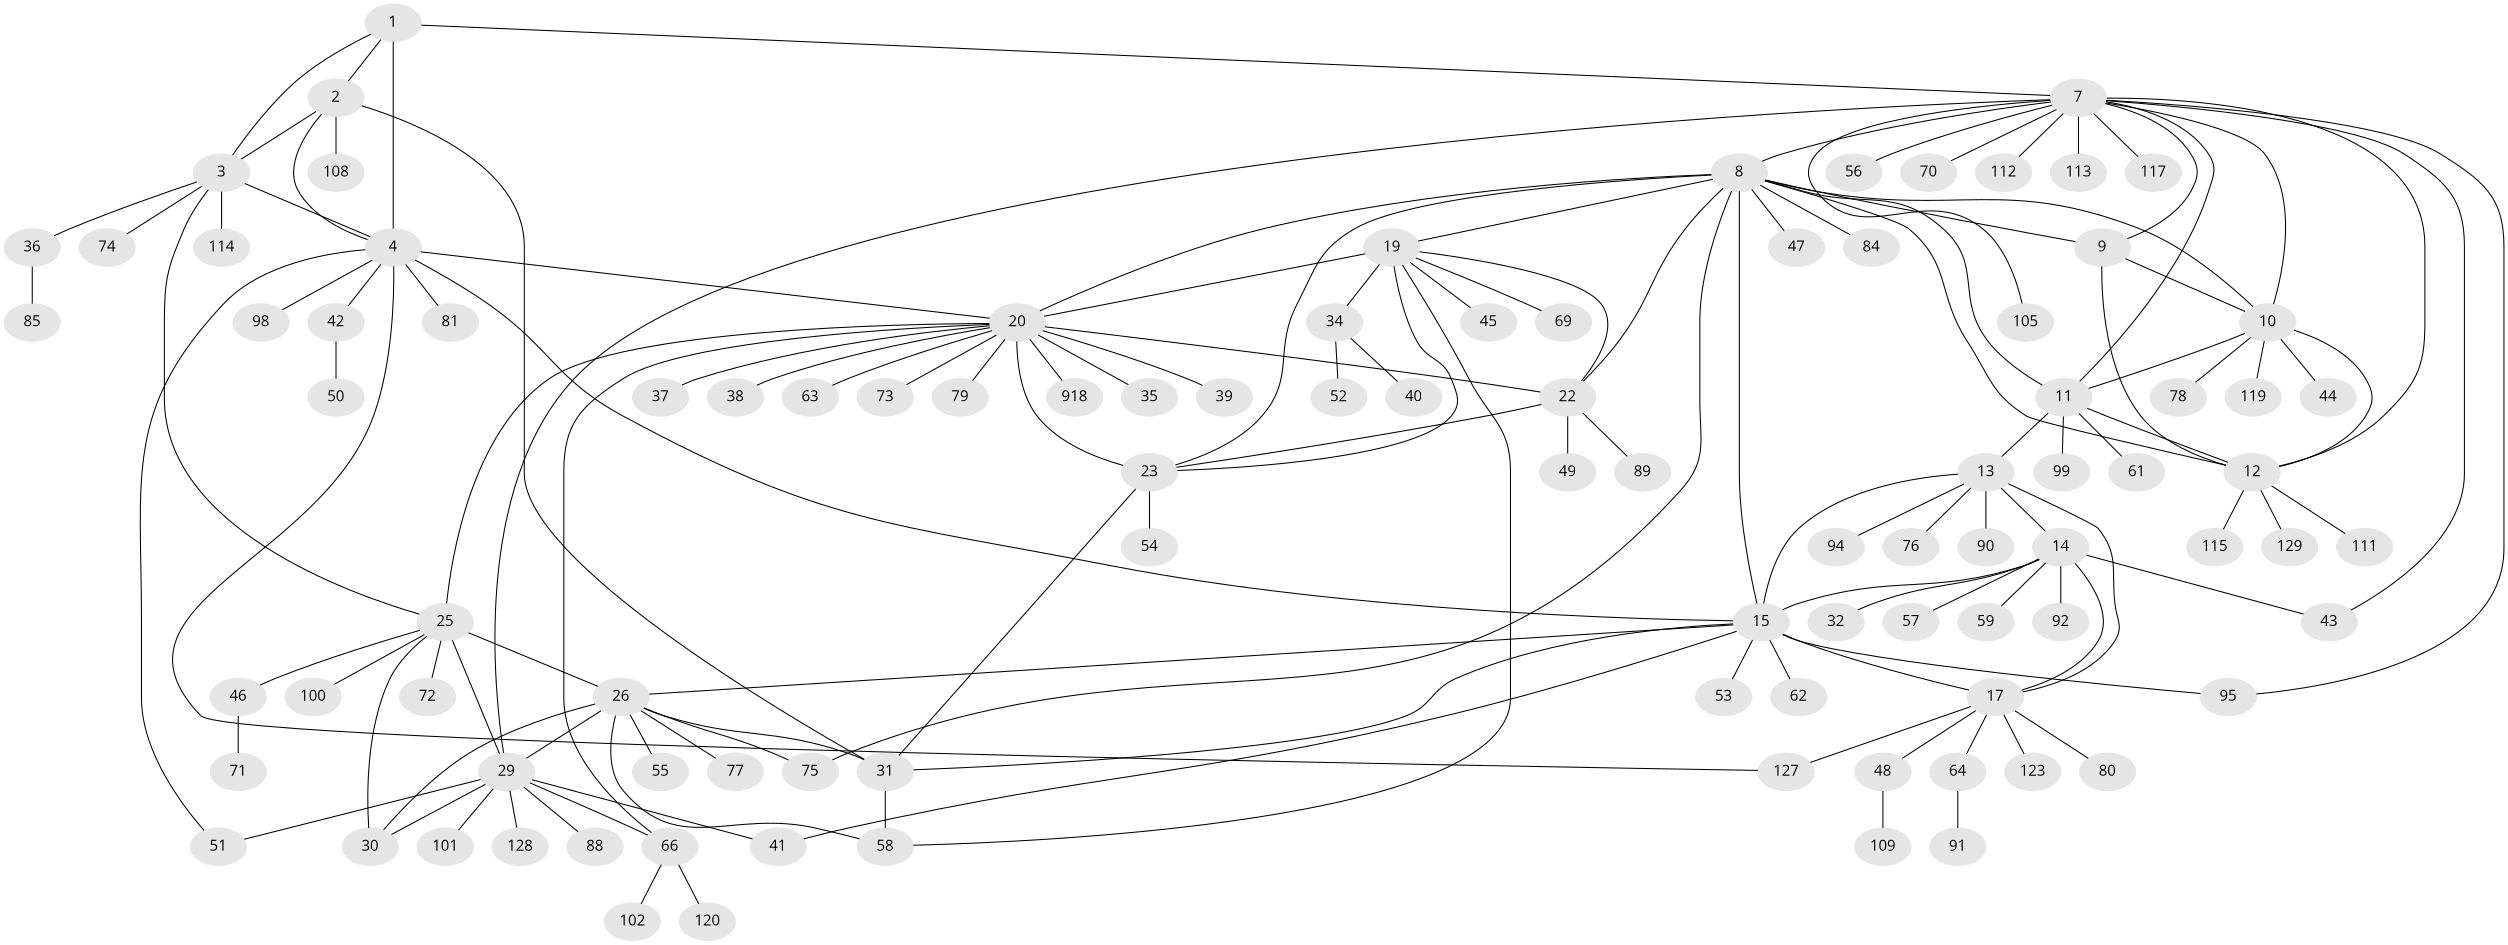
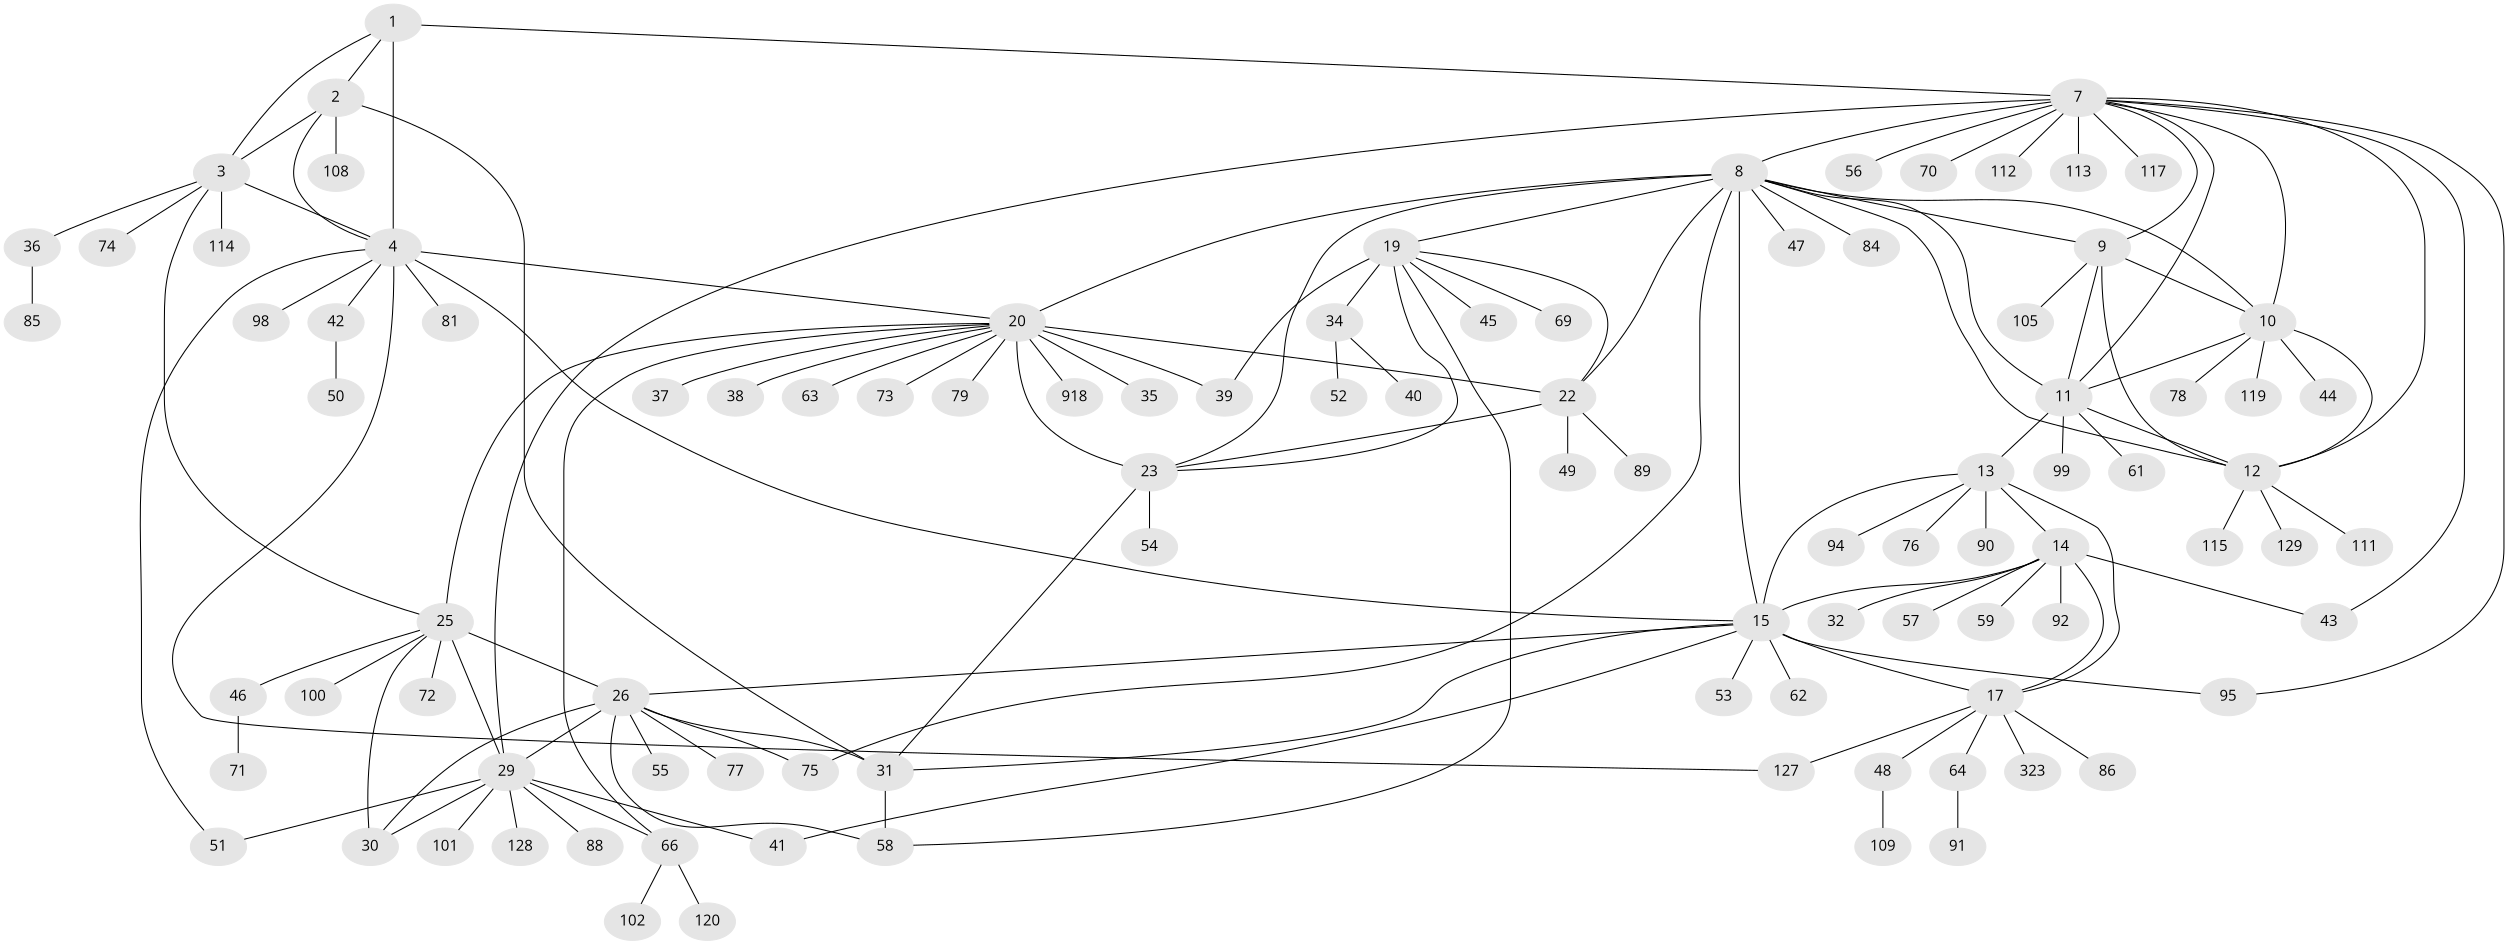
edge "7" -- "105": now "9" -- "105"
edge "19" -- "20": now "19" -- "39"
edge "9" -- "11": added
node "123": label "123" -> "323"
node "80": label "80" -> "86"
